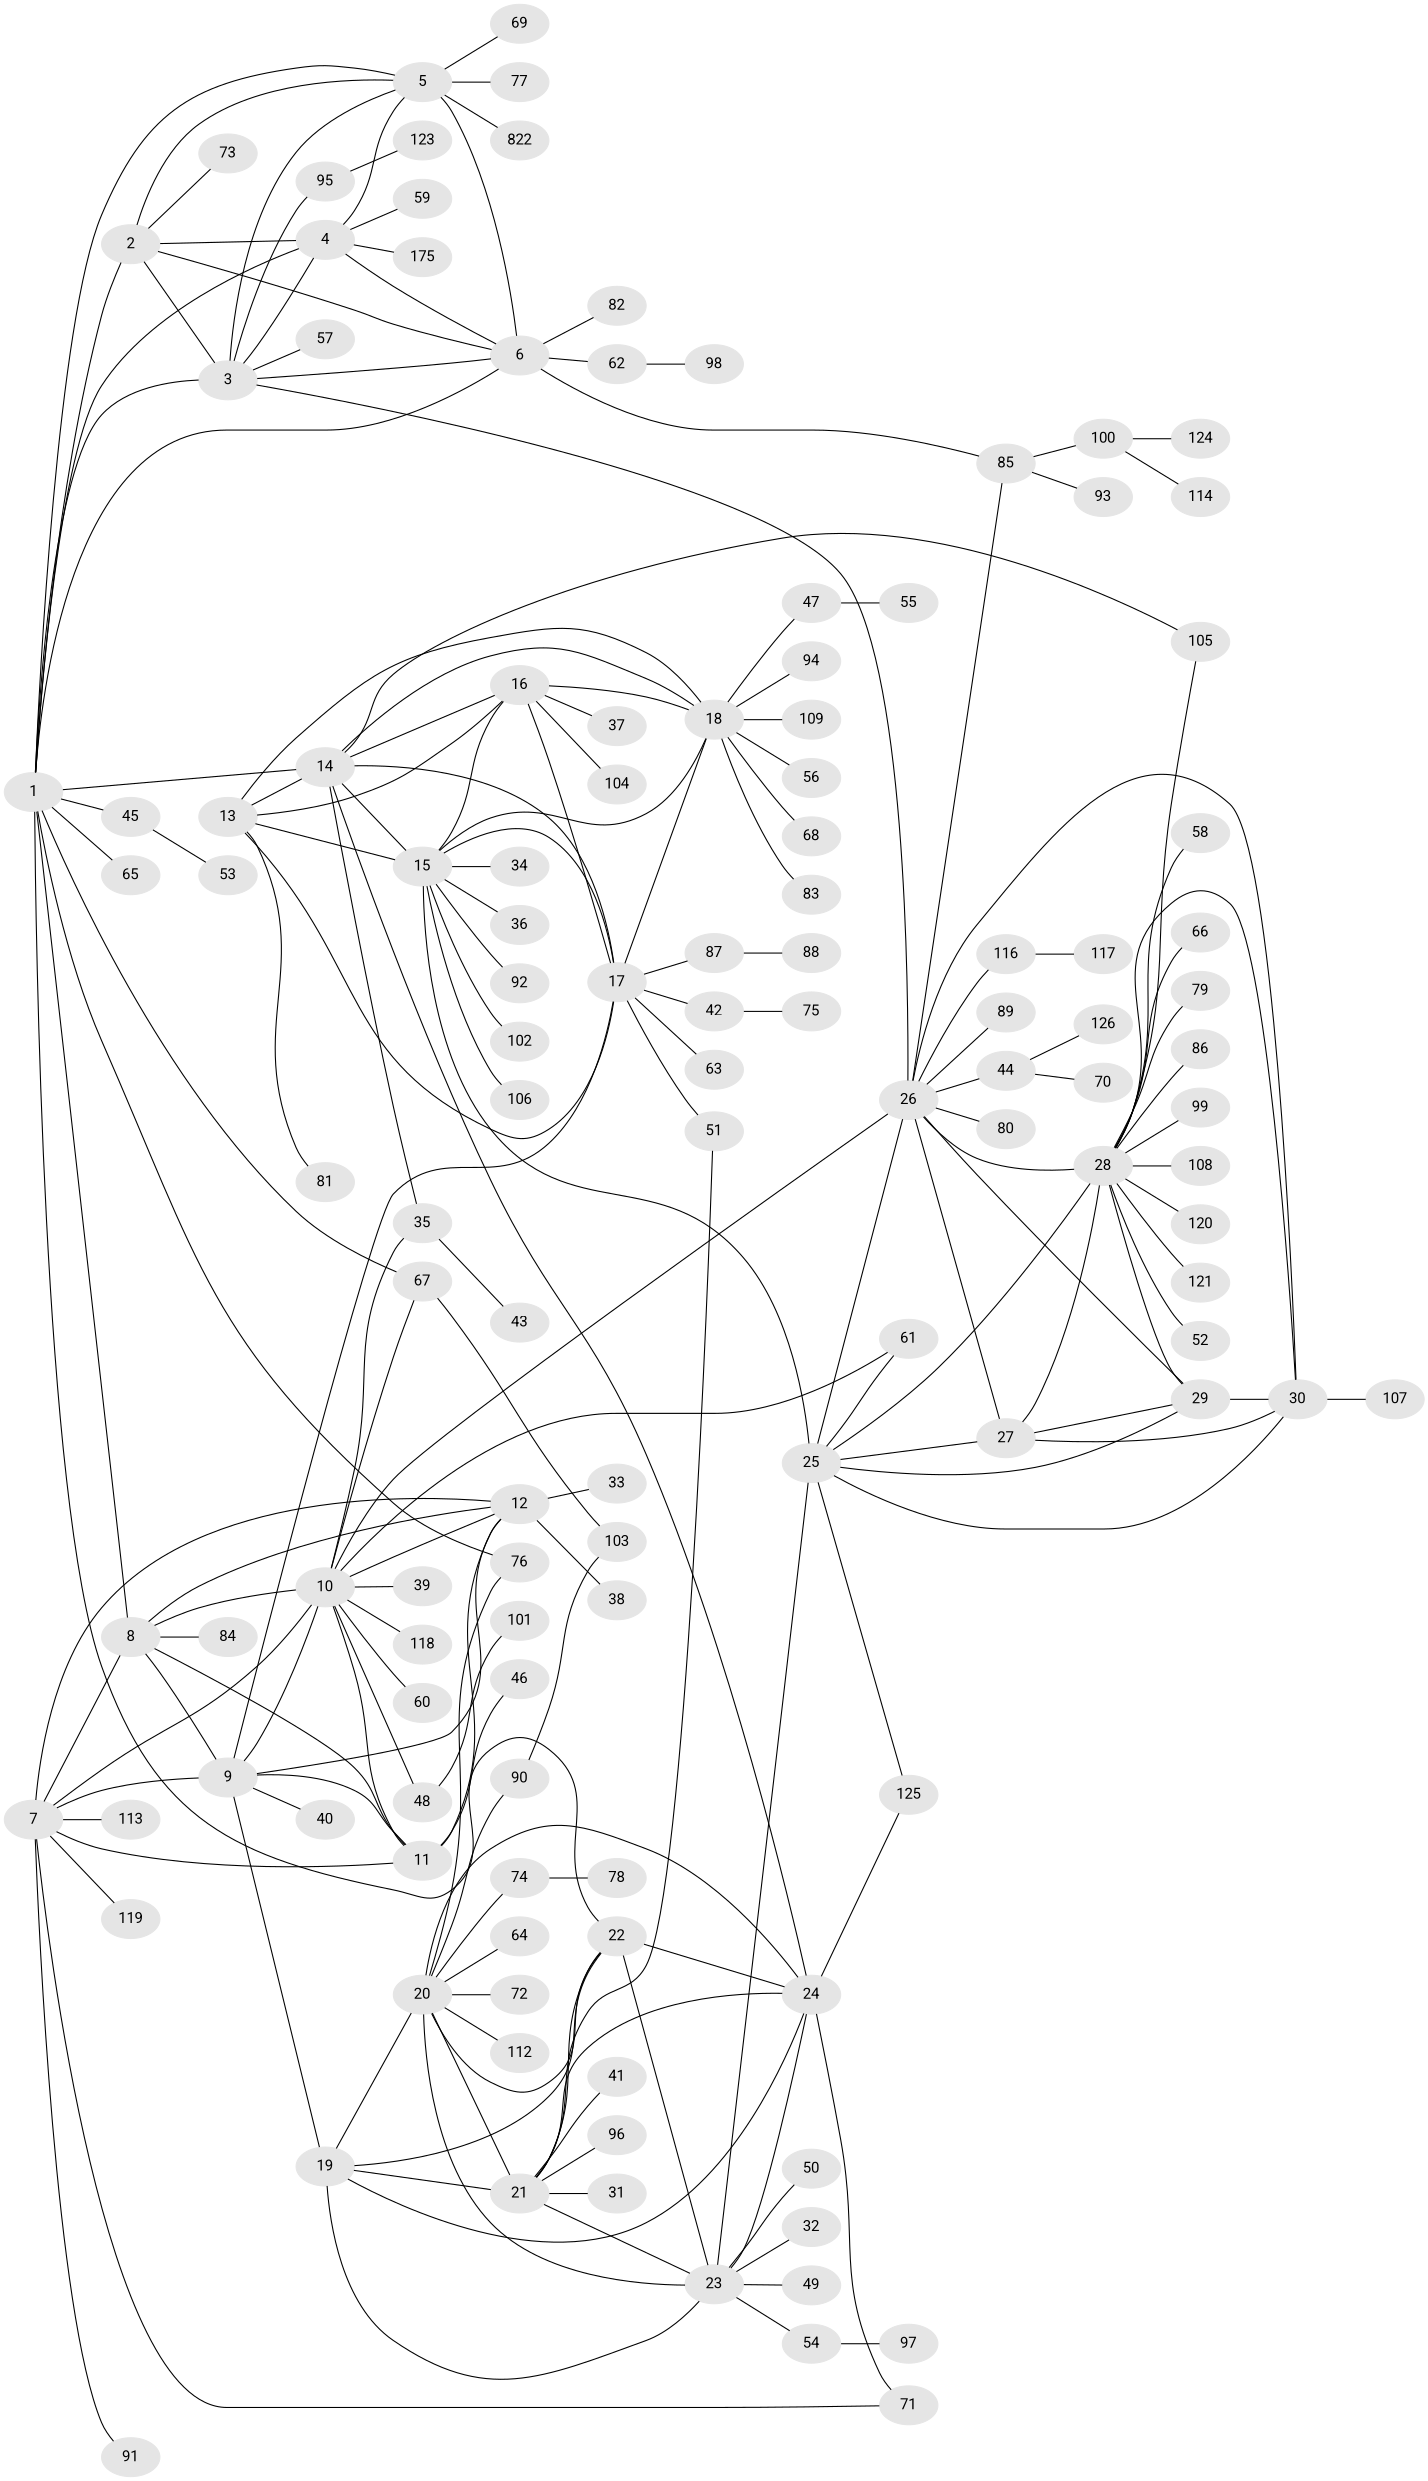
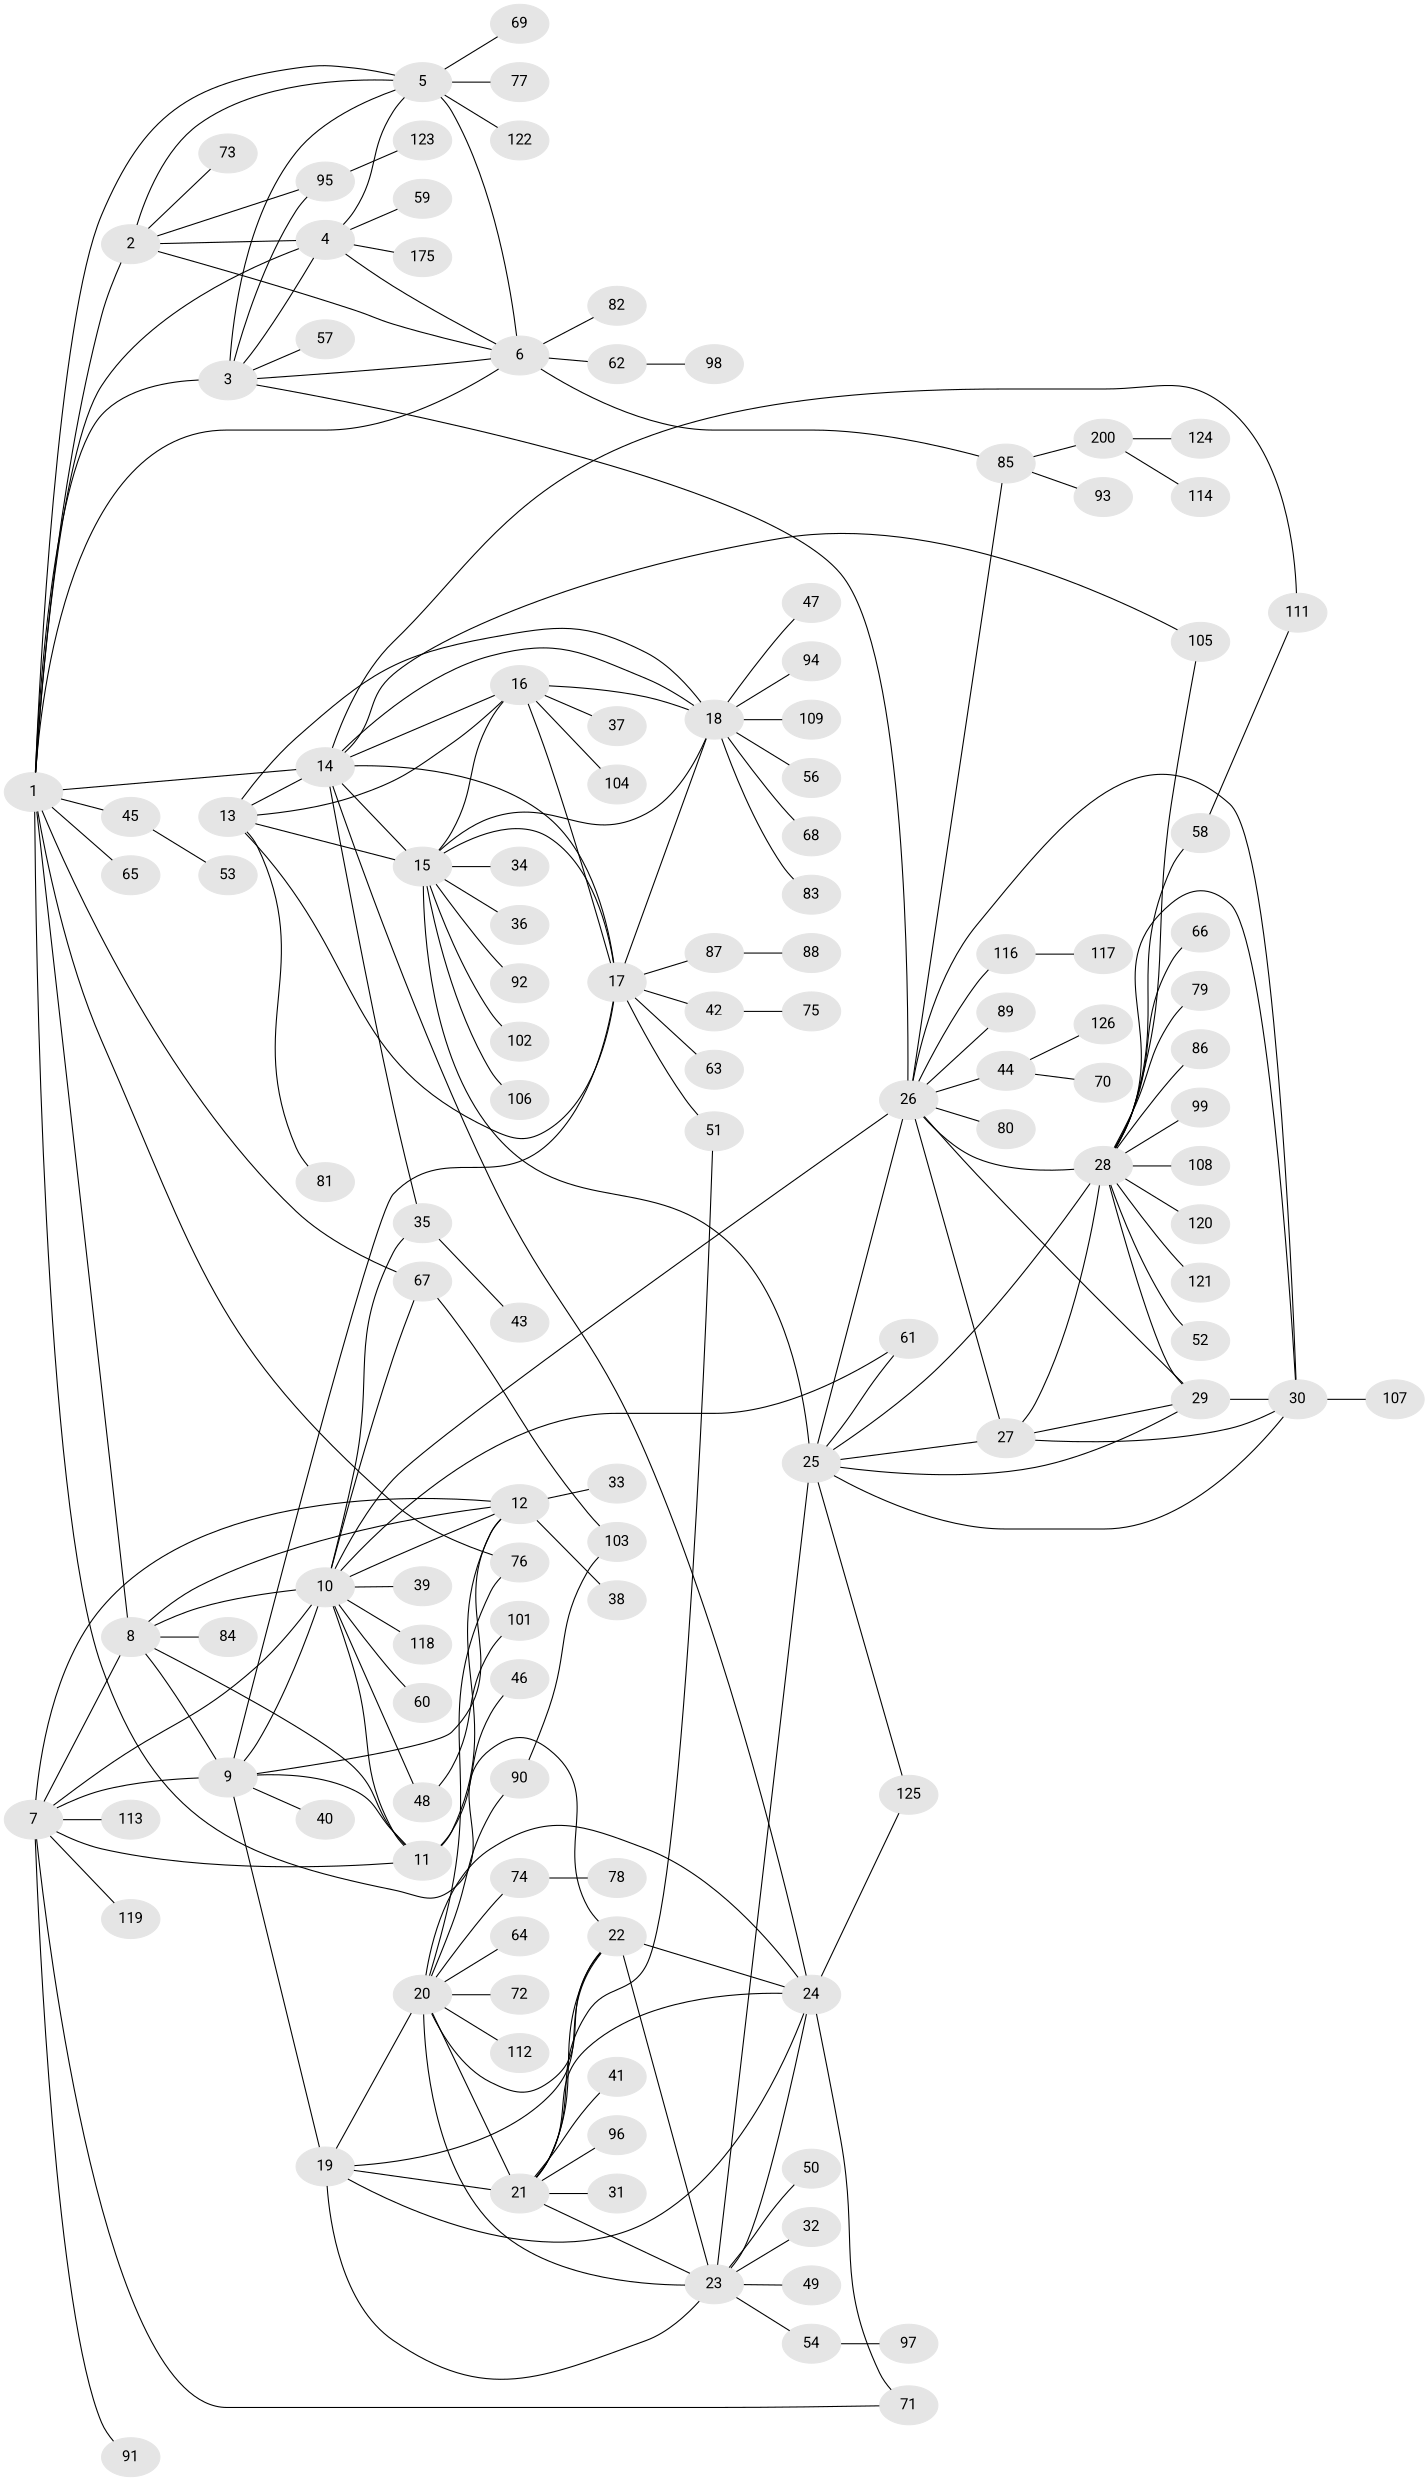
node "822": label "822" -> "122"
edge "2" -- "3": now "2" -- "95"
node "100": label "100" -> "200"
node "55": removed
node "111": added
